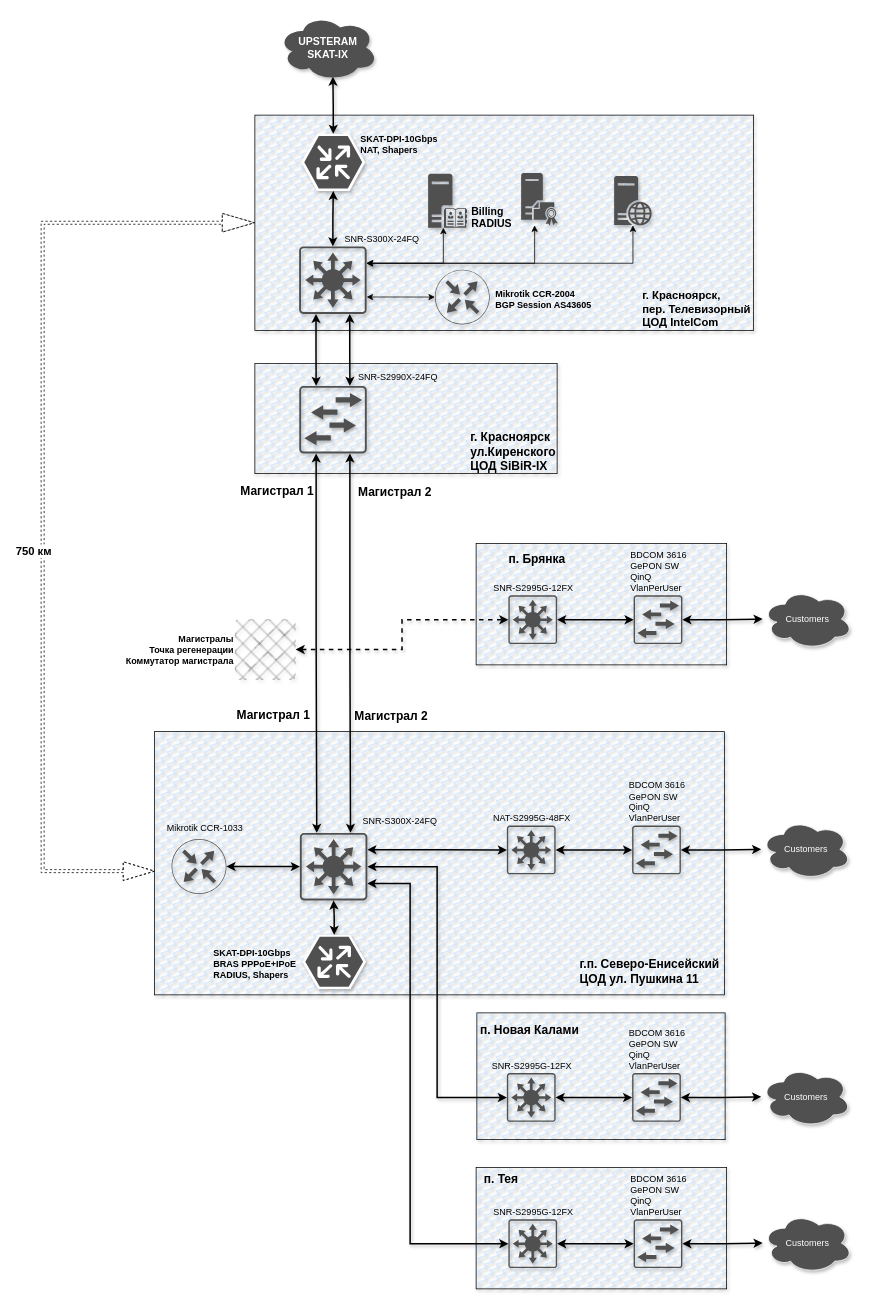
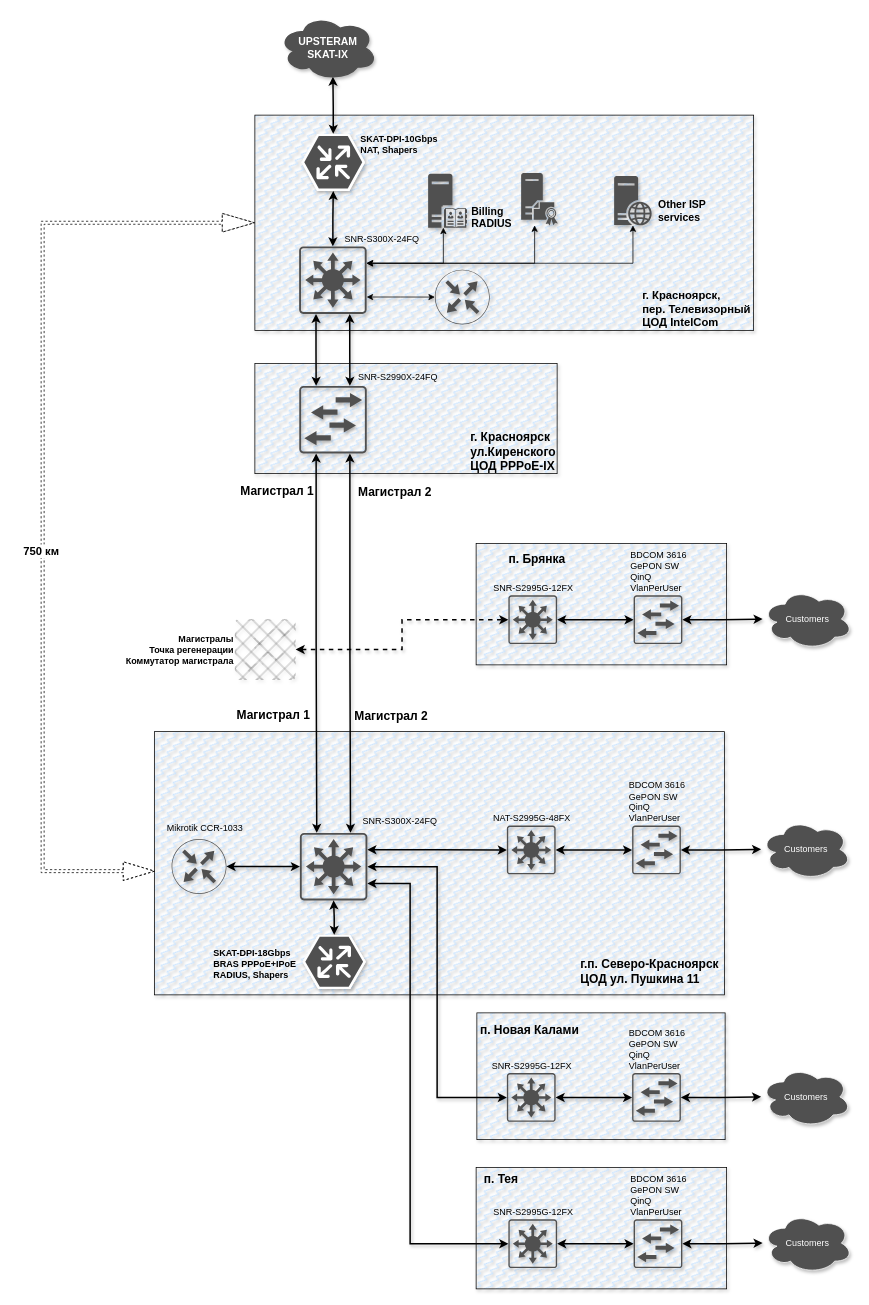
node "Other ISP services": added
node "Mikrotik CCR-2004 BGP Session AS43605": removed
node "г. Красноярск ул.Киренского ЦОД SiBiR-IX": label "г. Красноярск ул.Киренского ЦОД SiBiR-IX" -> "г. Красноярск ул.Киренского ЦОД PPPoE-IX"
node "750 км": moved (33, 551) -> (41, 551)
node "SKAT-DPI-10Gbps BRAS PPPoE+IPoE RADIUS, Shapers": label "SKAT-DPI-10Gbps BRAS PPPoE+IPoE RADIUS, Shapers" -> "SKAT-DPI-18Gbps BRAS PPPoE+IPoE RADIUS, Shapers"
node "г.п. Северо-Енисейский ЦОД ул. Пушкина 11": label "г.п. Северо-Енисейский ЦОД ул. Пушкина 11" -> "г.п. Северо-Красноярск ЦОД ул. Пушкина 11"
